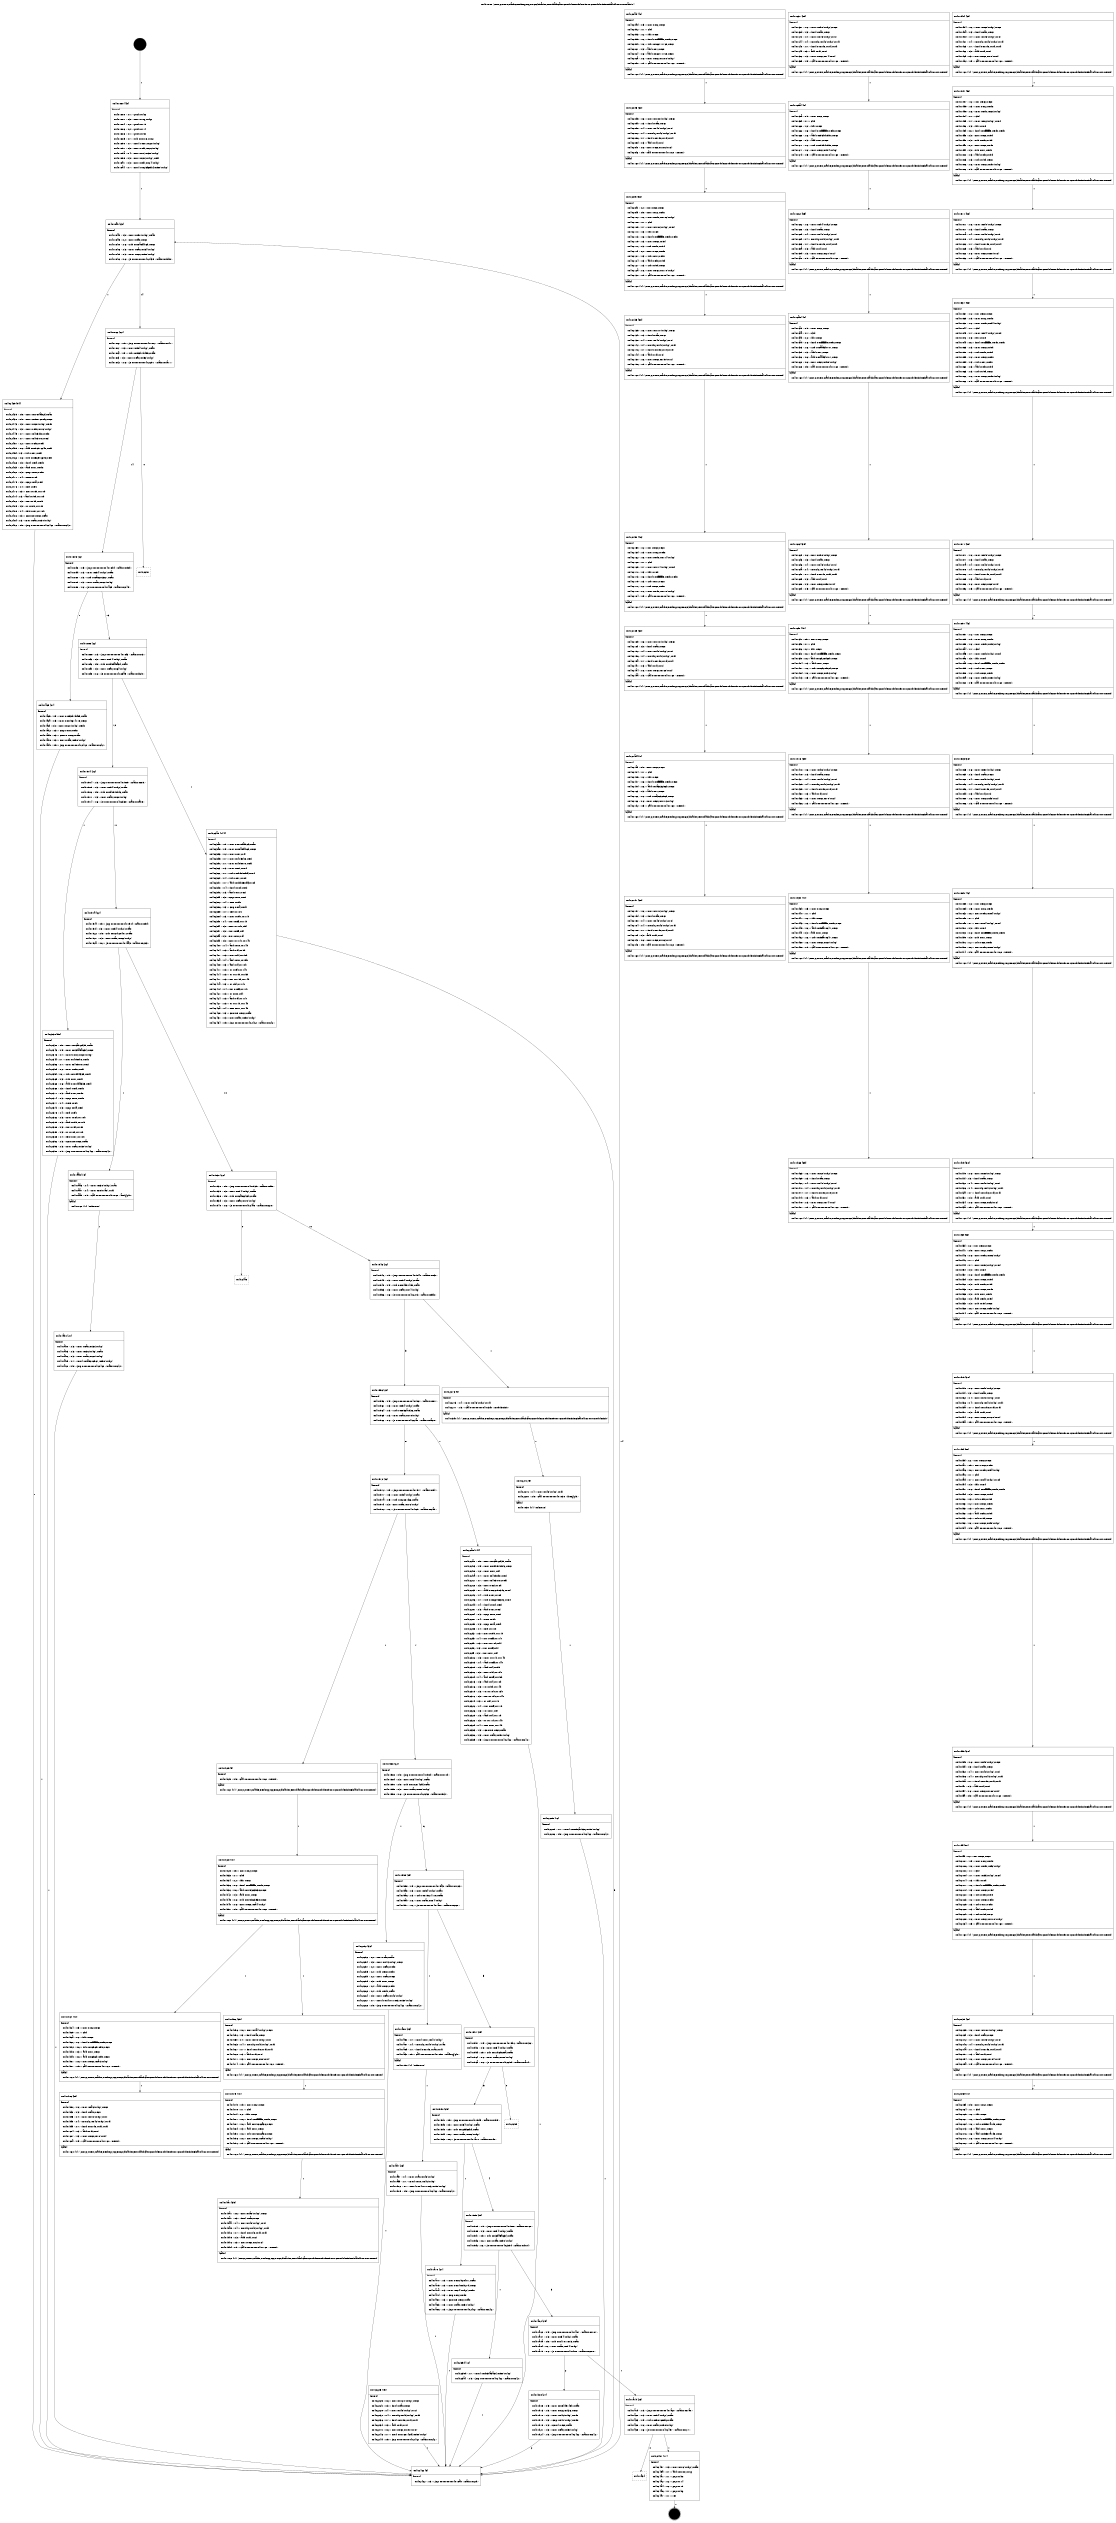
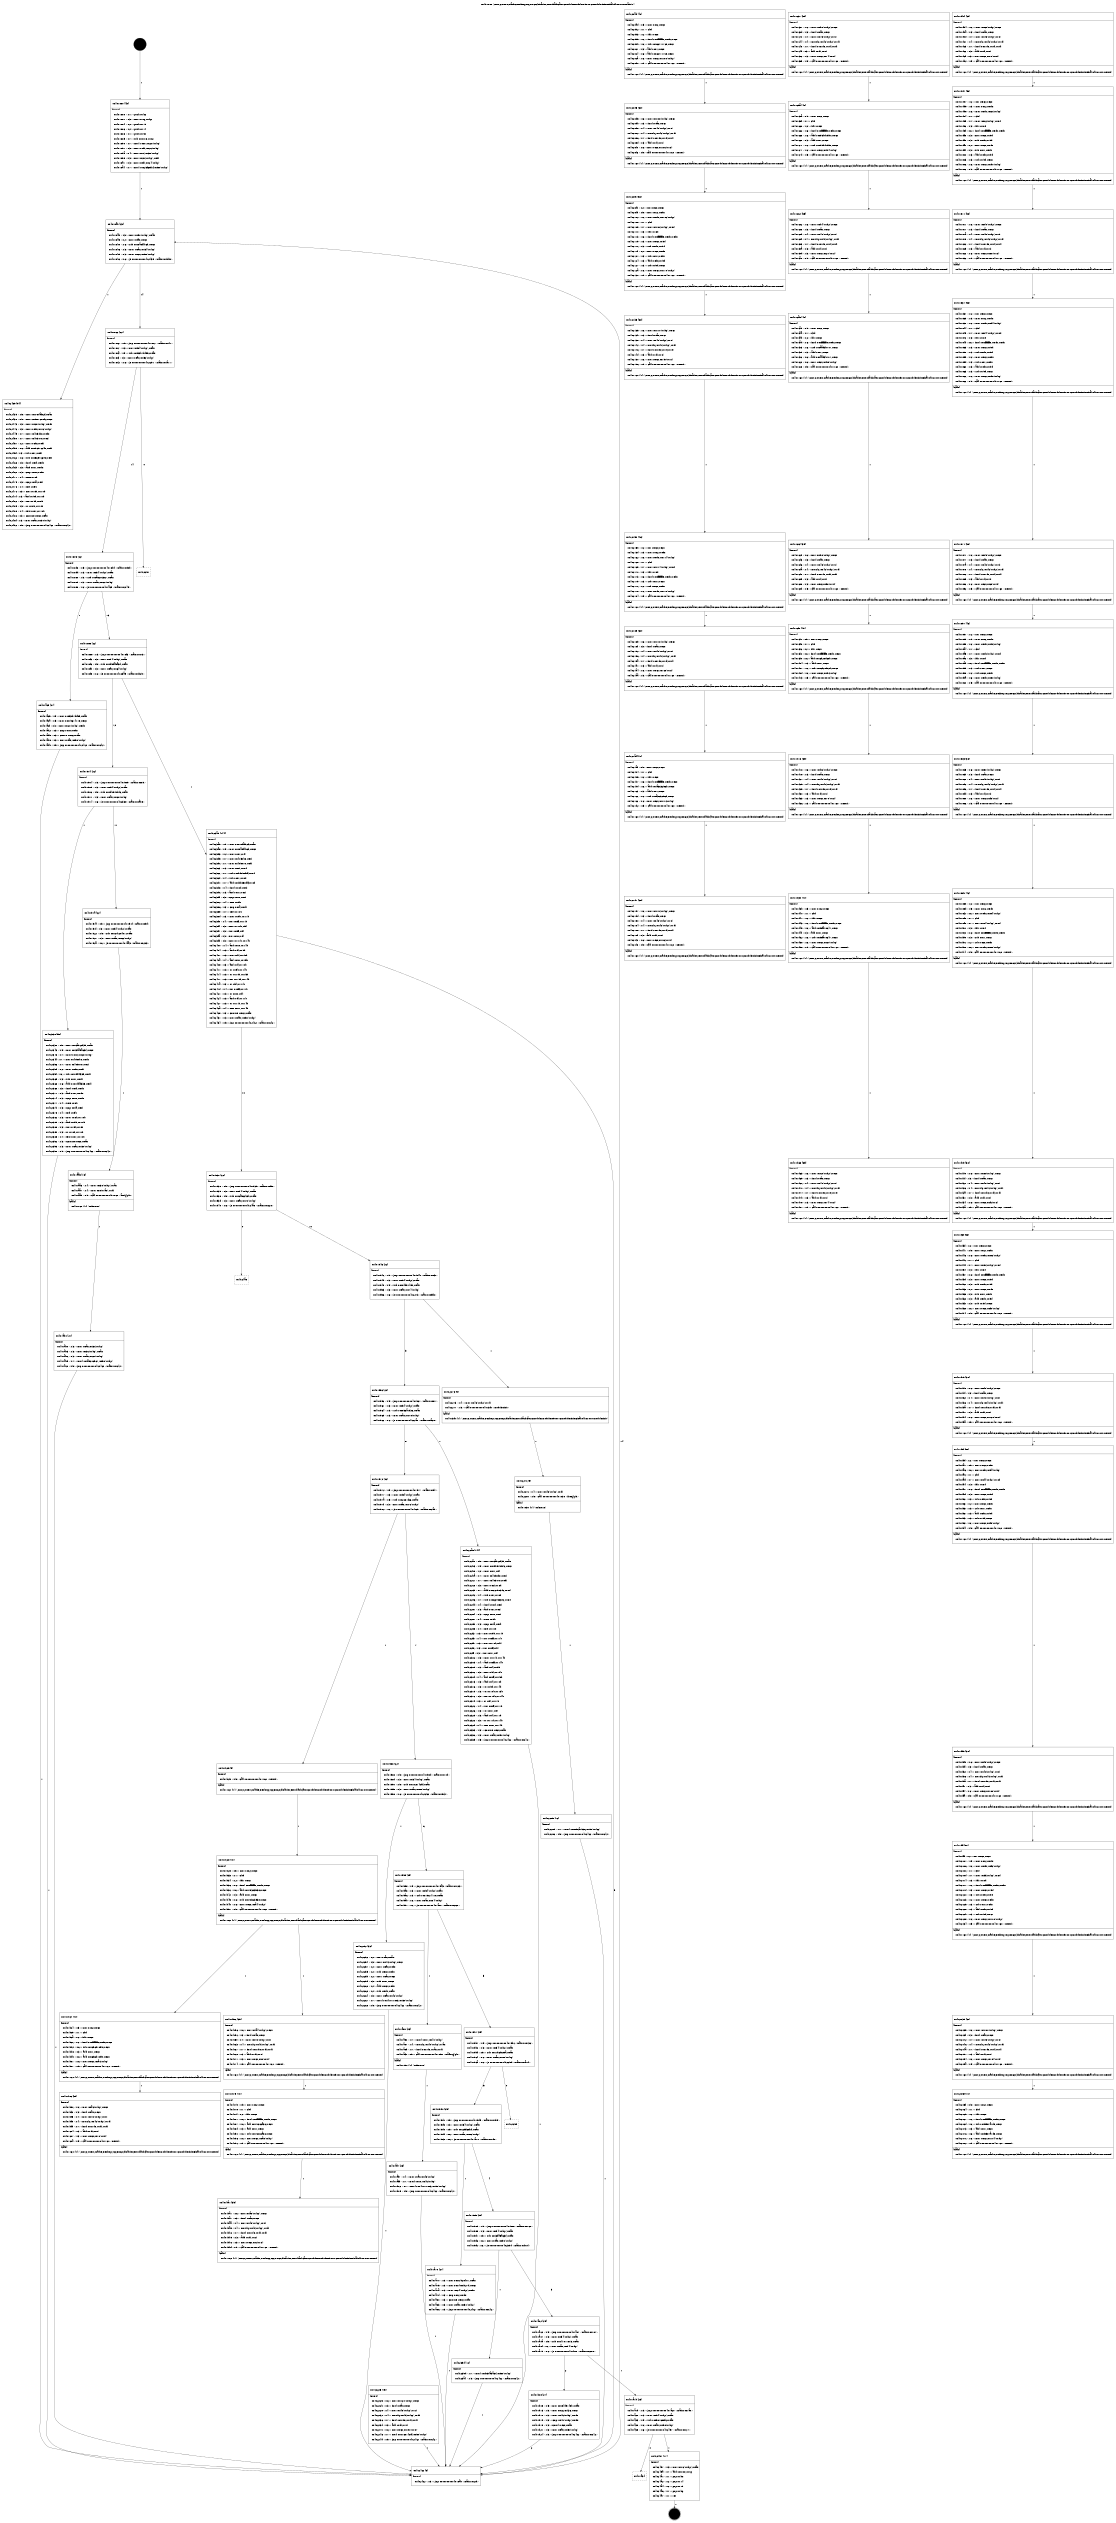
edge "0x40191a [22]" -> "0x401930 [22]": now "0x4023a9 [144]" -> "0x401930 [22]"
edge "0x402439 [94]" -> "0x4024c2 [5]": removed, label "1"
